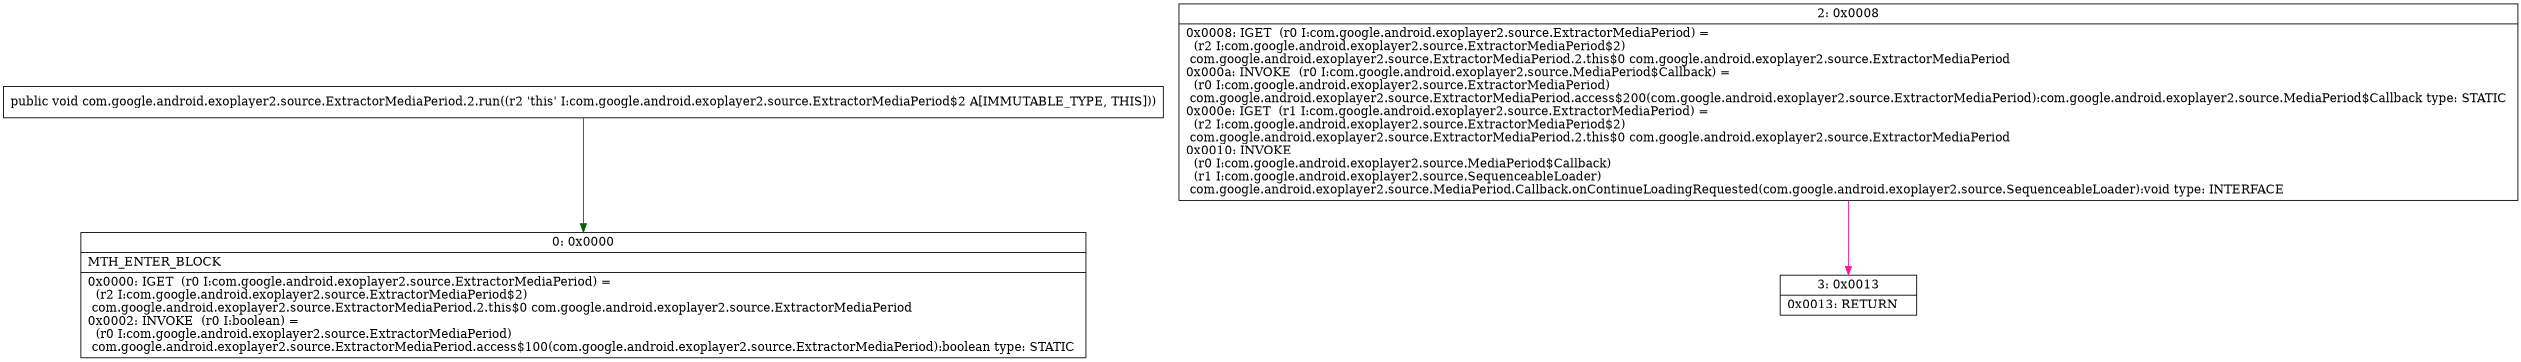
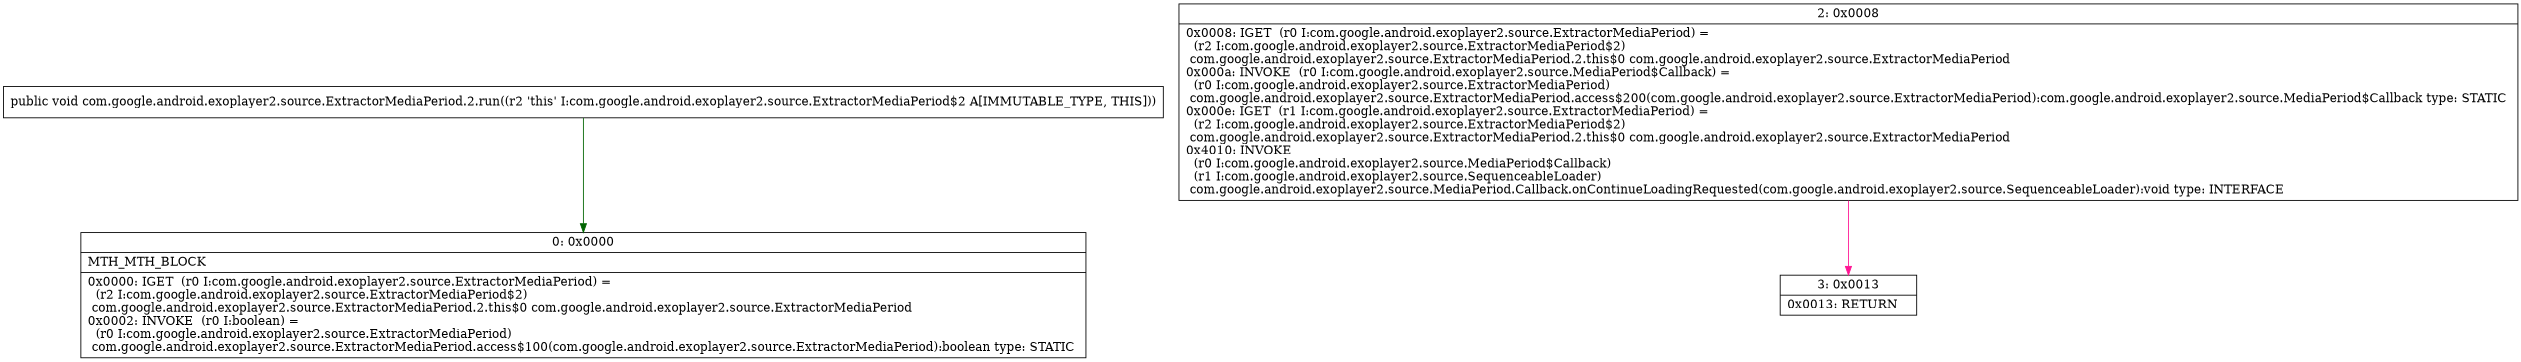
node "2: 0x0008": text "0x0010: INVOKE" -> "0x4010: INVOKE"
node "0: 0x0000": text "MTH_ENTER_BLOCK" -> "MTH_MTH_BLOCK"
